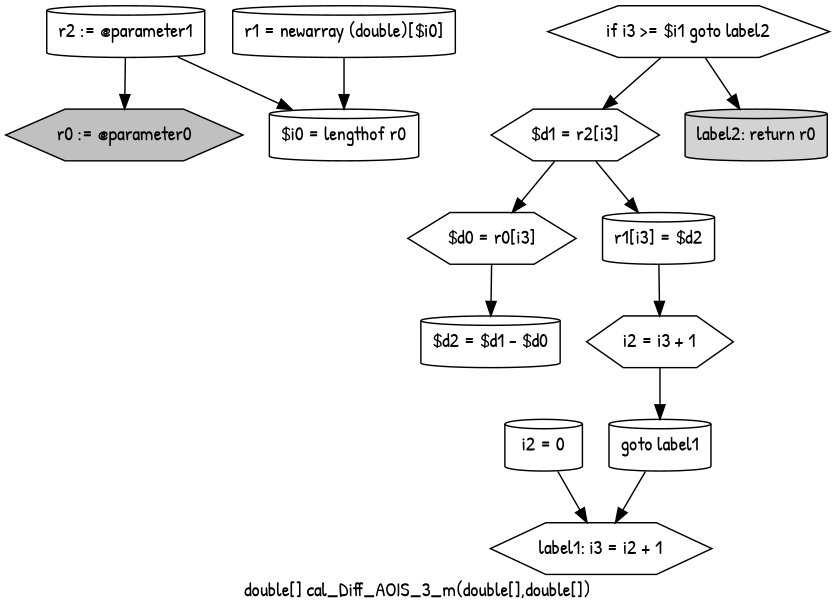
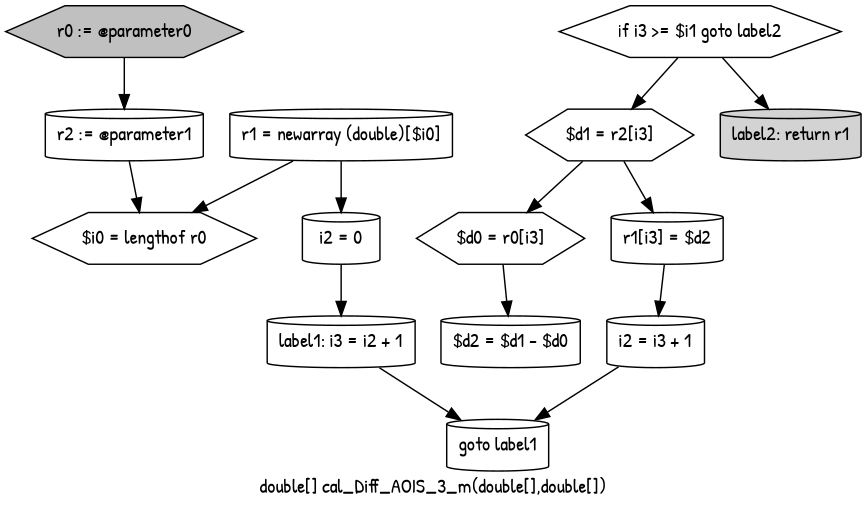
edge "r2 := @parameter1" -> "r0 := @parameter0": reversed
node "$i0 = lengthof r0": shape cylinder -> hexagon
node "label2: return r0": label "label2: return r0" -> "label2: return r1"
edge "r1 = newarray (double)[$i0]" -> "i2 = 0": added
node "i2 = i3 + 1": shape hexagon -> cylinder
edge "goto label1" -> "label1: i3 = i2 + 1": reversed
node "label1: i3 = i2 + 1": shape hexagon -> cylinder
